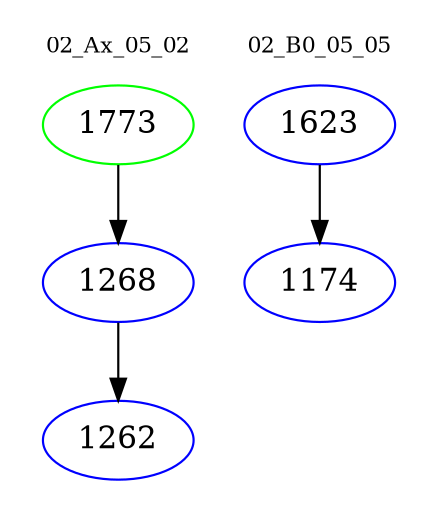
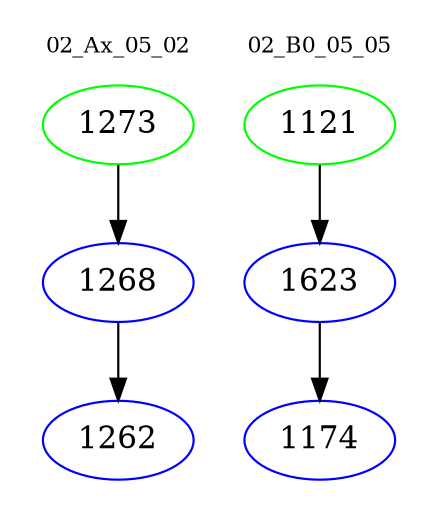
node "1773": label "1773" -> "1273"
node "1121": added
